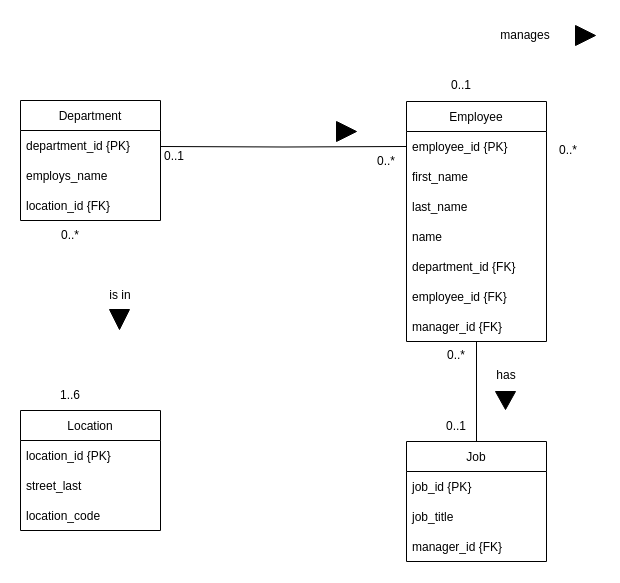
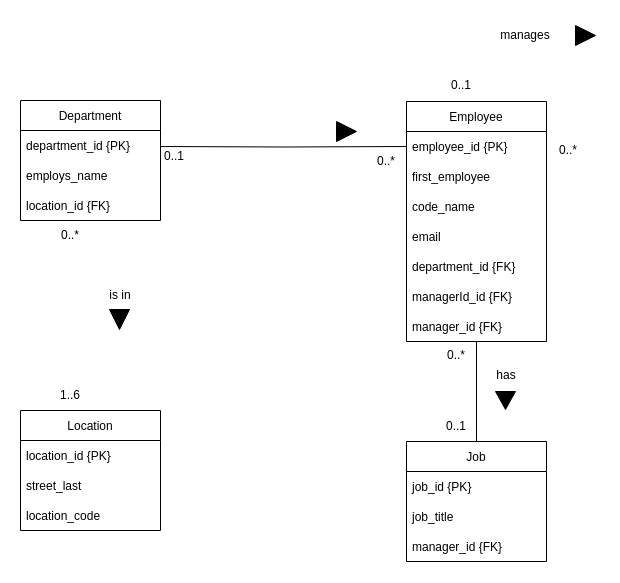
node "first_name": label "first_name" -> "first_employee"
node "last_name": label "last_name" -> "code_name"
node "name": label "name" -> "email"
node "employee_id {FK}": label "employee_id {FK}" -> "managerId_id {FK}"
